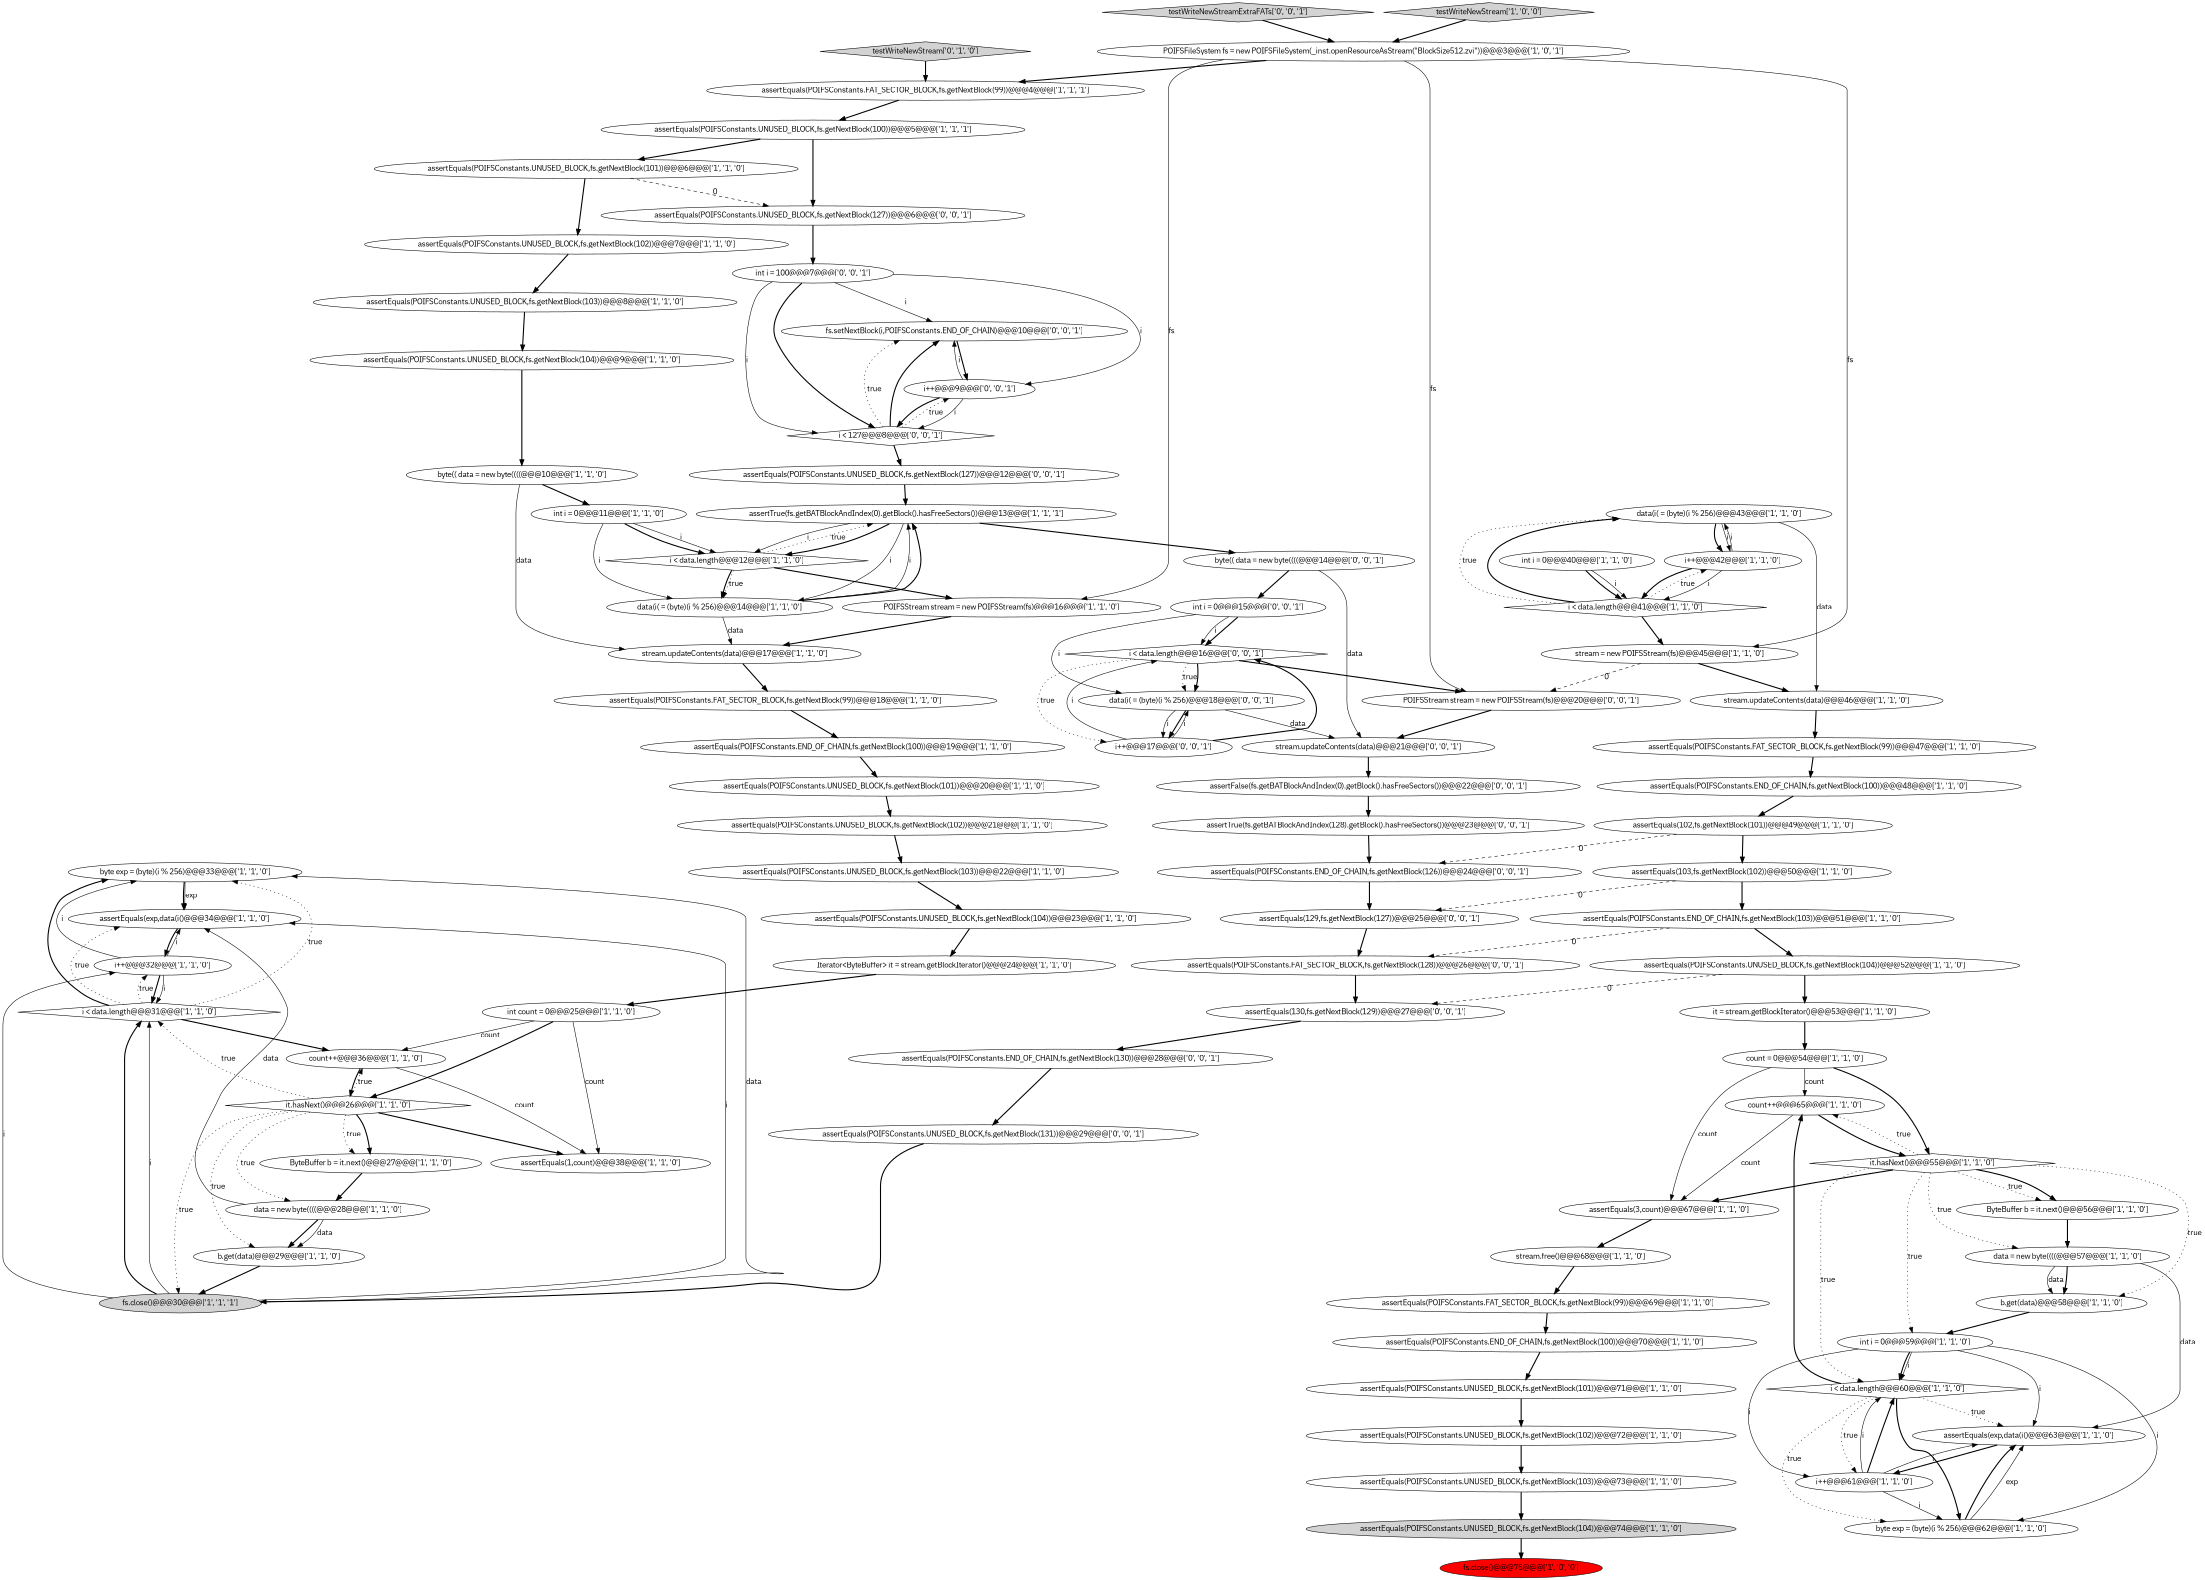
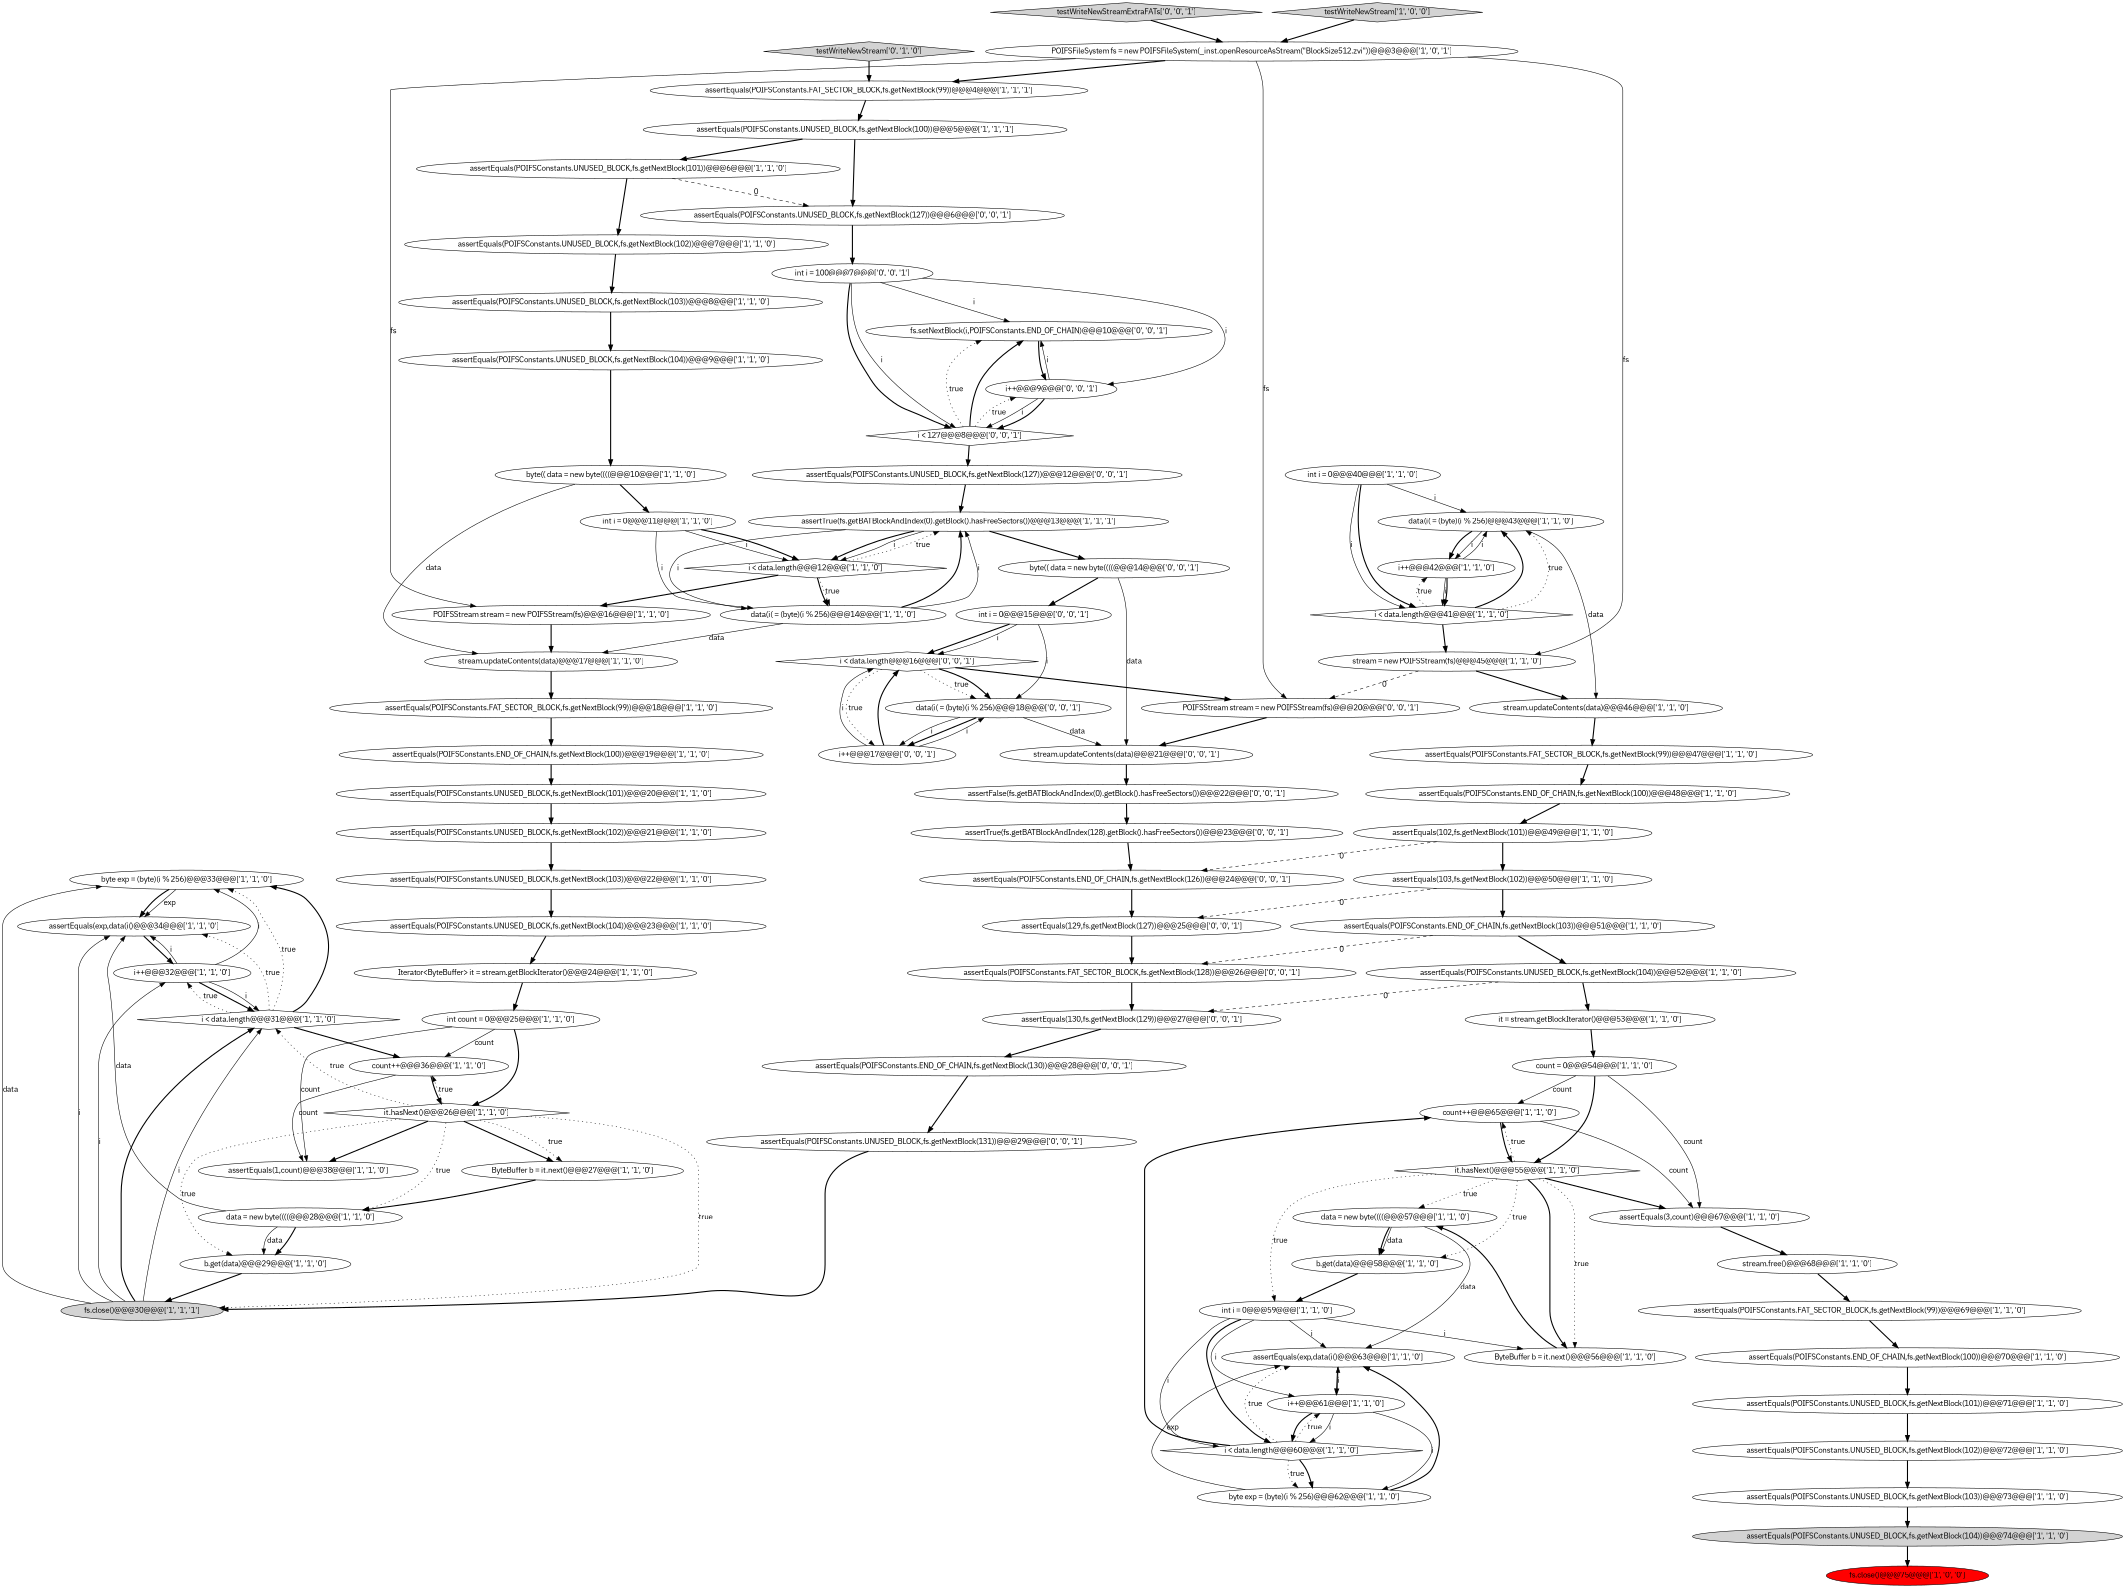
edge "int i = 0@@@40@@@['1', '1', '0']" -> "data(i( = (byte)(i % 256)@@@43@@@['1', '1', '0']": added, label "i"
edge "it.hasNext()@@@55@@@['1', '1', '0']" -> "i < data.length@@@60@@@['1', '1', '0']": removed, label "true"
edge "int i = 0@@@59@@@['1', '1', '0']" -> "byte exp = (byte)(i % 256)@@@62@@@['1', '1', '0']": now "int i = 0@@@59@@@['1', '1', '0']" -> "ByteBuffer b = it.next()@@@56@@@['1', '1', '0']"
